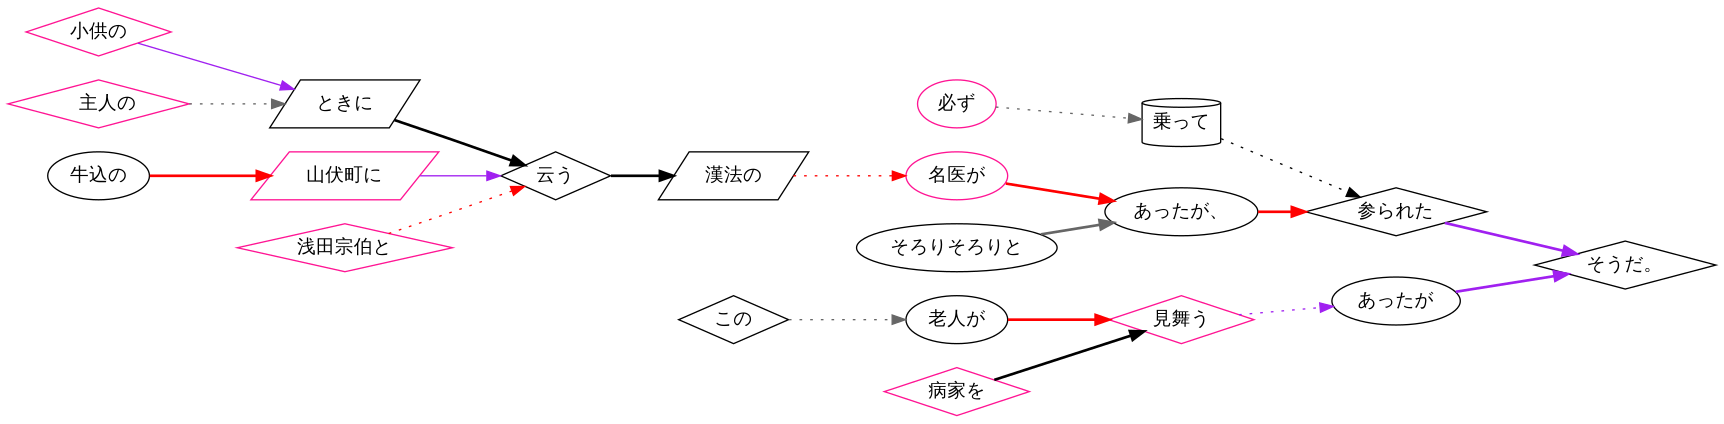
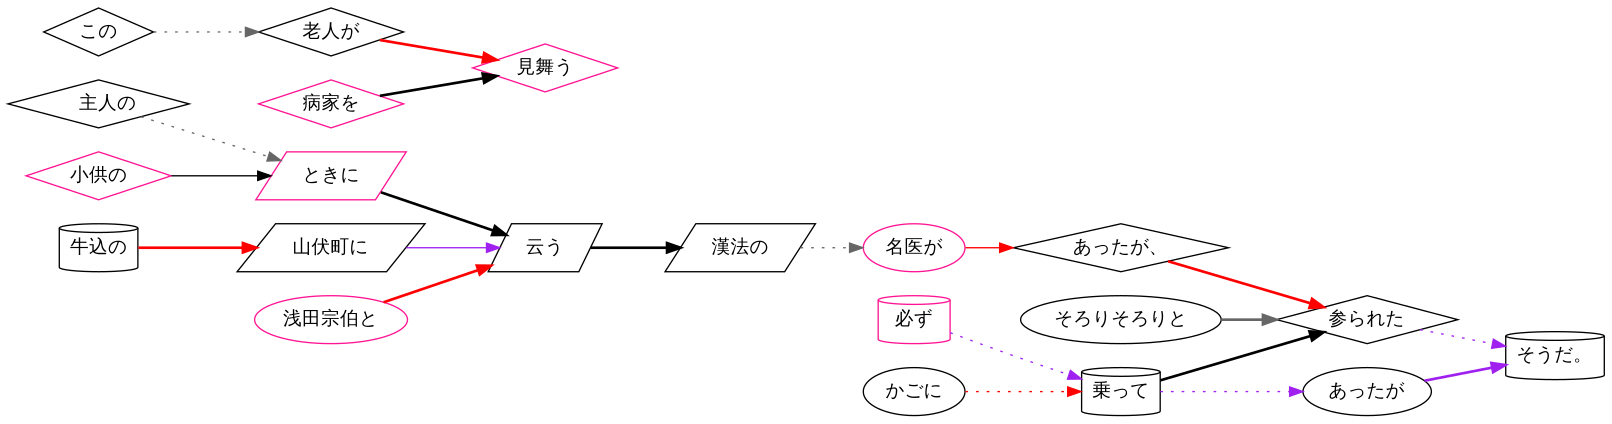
edge "小供の" -> "ときに": color purple -> black
node "主人の": color deeppink -> black
node "ときに": color black -> deeppink
node "必ず": shape ellipse -> cylinder
edge "必ず" -> "乗って": color gray40 -> purple
edge "乗って" -> "参られた": style dotted -> bold
node "牛込の": shape ellipse -> cylinder
node "山伏町に": color deeppink -> black
node "云う": shape diamond -> parallelogram
edge "漢法の" -> "名医が": color red -> gray40
edge "名医が" -> "あったが、": style bold -> solid
node "あったが、": shape ellipse -> diamond
edge "浅田宗伯と" -> "云う": style dotted -> bold
edge "そろりそろりと" -> "あったが、": now "そろりそろりと" -> "参られた"
edge "参られた" -> "そうだ。": style bold -> dotted
node "浅田宗伯と": shape diamond -> ellipse
node "そうだ。": shape diamond -> cylinder
edge "見舞う" -> "あったが": now "乗って" -> "あったが"
node "老人が": shape ellipse -> diamond
node "かごに": added
